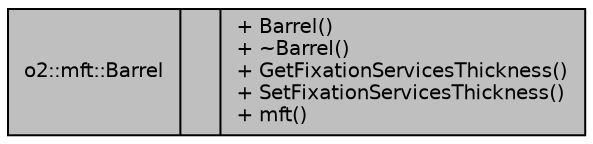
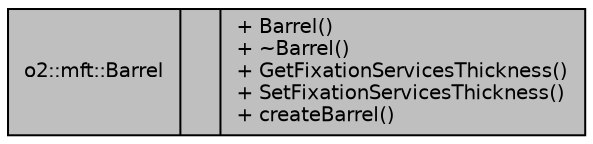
node "o2::mft::Barrel": text "+ mft()" -> "+ createBarrel()"
